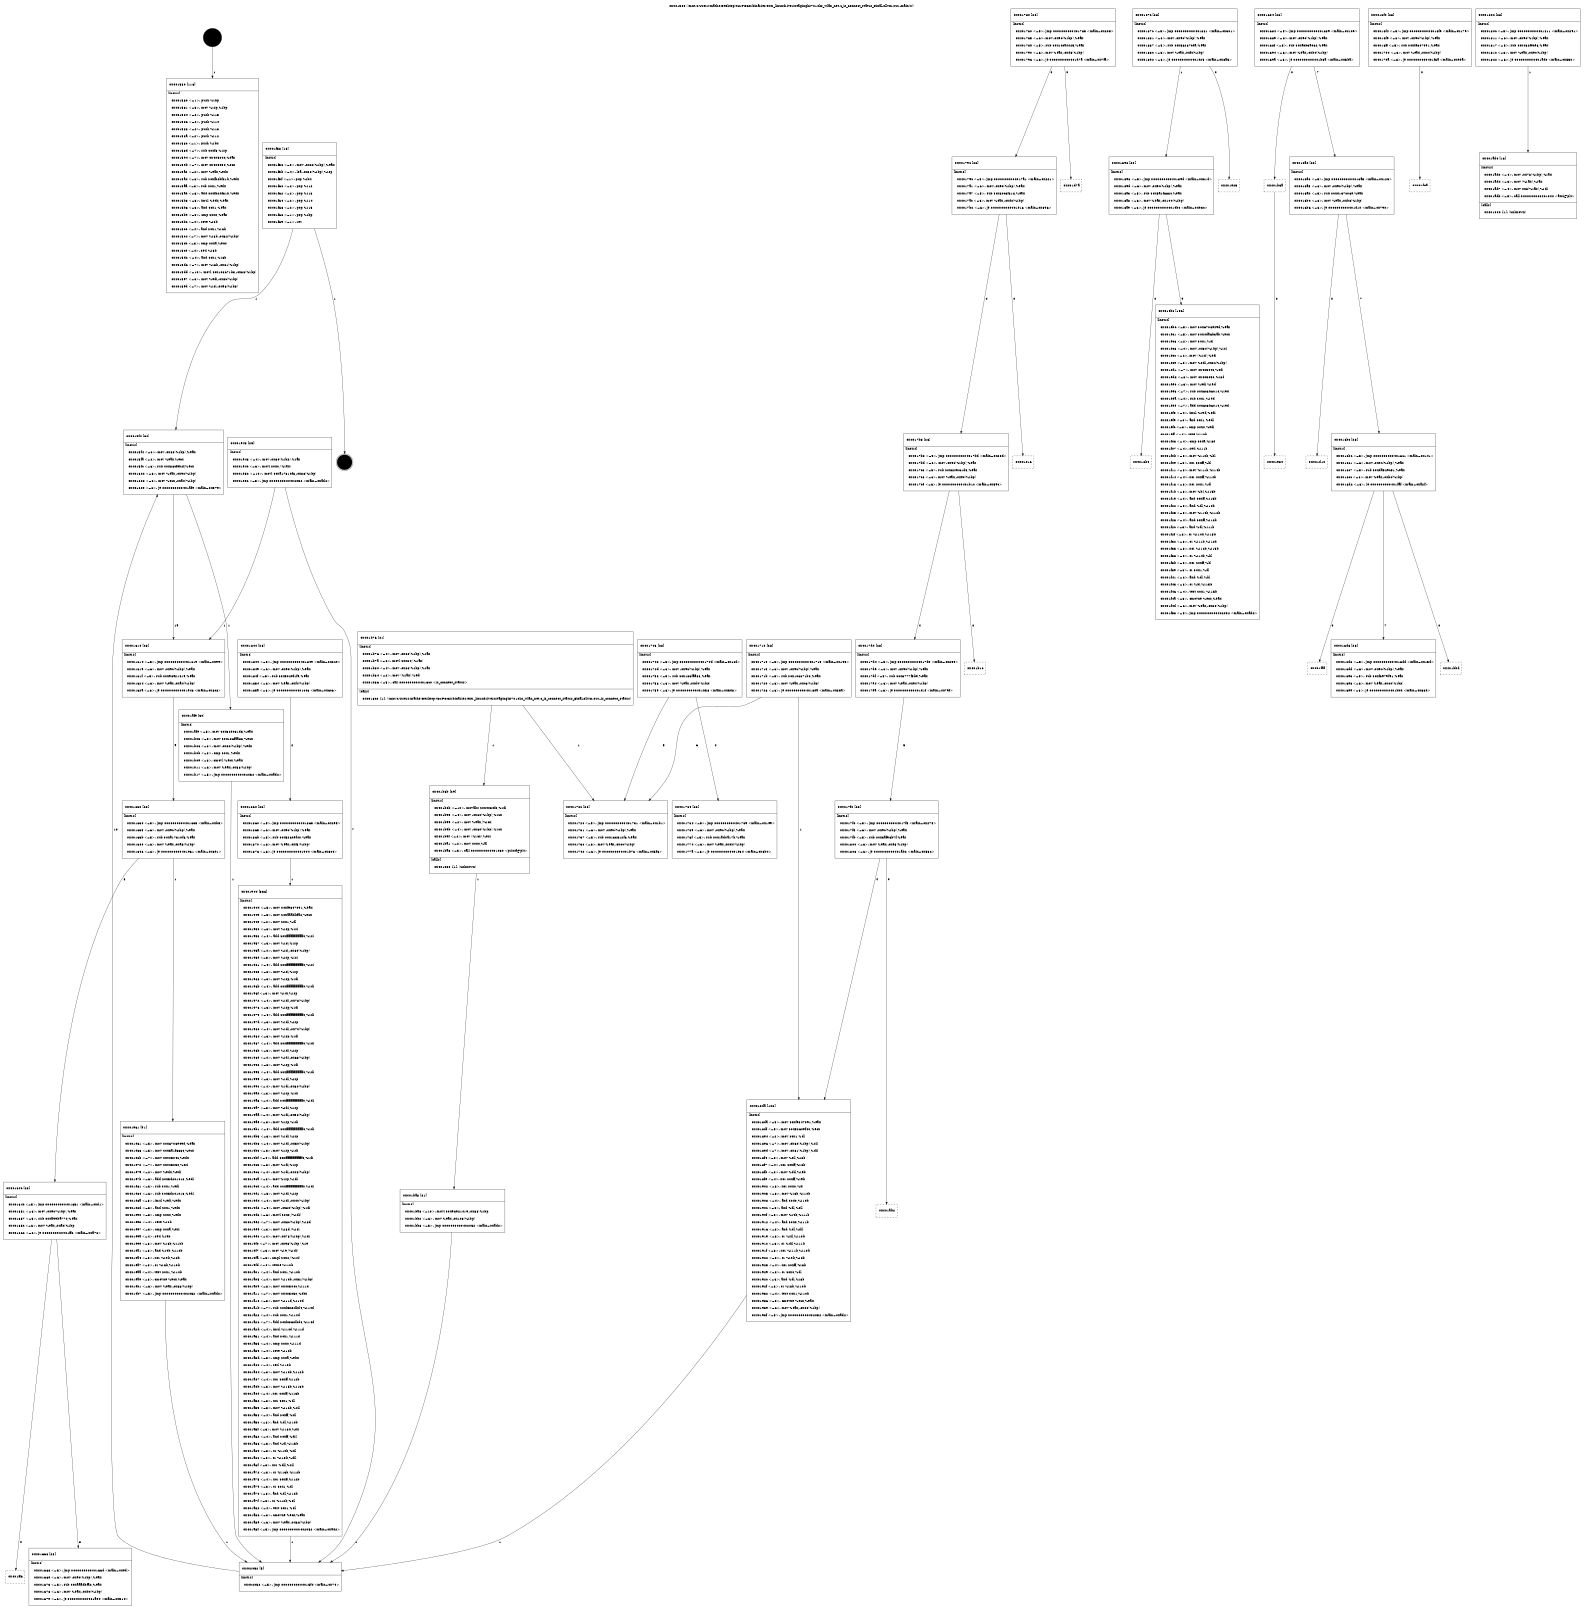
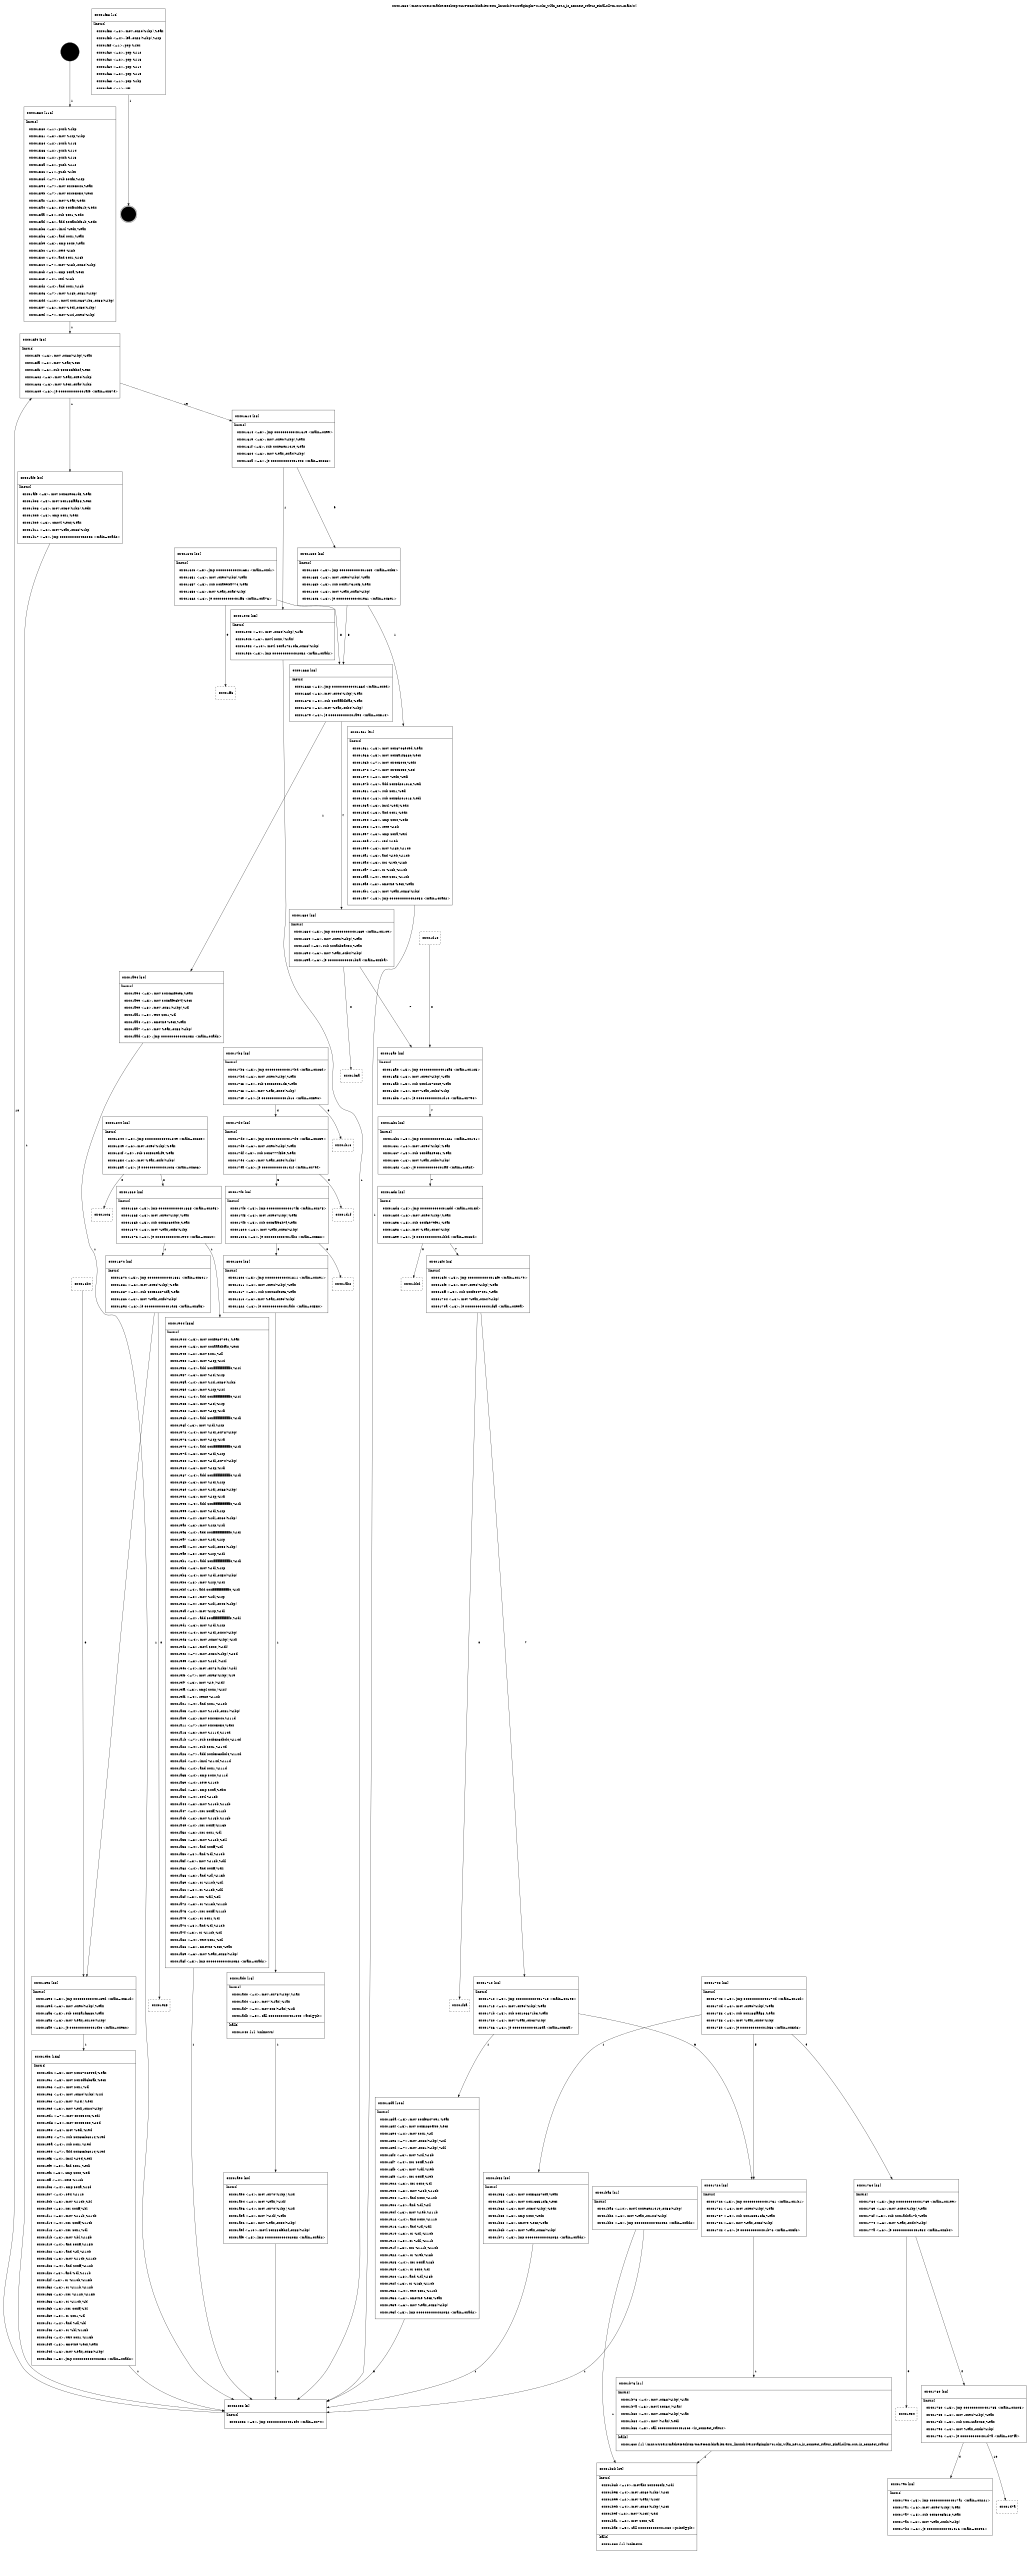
edge "0x401780 [28]" -> "0x401d7a": label " 0" -> " 10"
edge "0x401898 [28]" -> "0x401ebc [156]": label " 9" -> " 1"
edge "0x401f58 [18]" -> "0x4015f4 [32]": now "0x401580 [116]" -> "0x4015f4 [32]"
edge "0x40179c [28]" -> "0x4017b8 [28]": removed, label "4"
edge "0x401b3a" -> "0x401e34": now "0x401764 [28]" -> "0x401e34"
edge "0x401898 [28]" -> "0x4018b4": reversed
edge "0x4016a0 [28]" -> "0x401d10": reversed
node "0x401e16": removed
edge "0x401e48 [25]" -> "0x401614 [28]": reversed
edge "0x4016bc [28]" -> "0x401bbd": now "0x4016d8 [28]" -> "0x401bbd"
node "0x401faf": removed
edge "0x401b76 [21]" -> "0x40172c [28]": reversed
edge "0x401668 [28]" -> "0x401684 [28]": added, label "7"
edge "0x401e48 [25]" -> "0x402052 [5]": label " 7" -> " 1"
edge "0x4017f0 [28]" -> "0x4018da [106]": now "0x4017f0 [28]" -> "0x40180c [28]"
node "0x401a94 [30]": added
edge "0x401630 [28]" -> "0x40164c [28]": now "0x401630 [28]" -> "0x401668 [28]"
edge "0x401b8b [29]" -> "0x401ba8 [21]": reversed
node "0x401c46": added
node "0x401d1f": added
edge "0x401860 [28]" -> "0x40187c [28]": added, label "1"
edge "0x4016d8 [28]" -> "0x4016f4 [28]": added, label "7"
edge "0x4018da [106]" -> "0x402052 [5]": label " 1" -> " 8"
edge "0x4016f4 [28]" -> "0x401710 [28]": added, label "7"
node "0x401ae0 [30]": added
node "0x401b58 [30]": added
edge "0x401764 [28]" -> "0x401780 [28]": added, label "4"
edge "0x401ebc [156]" -> "0x402052 [5]": added, label "1"
